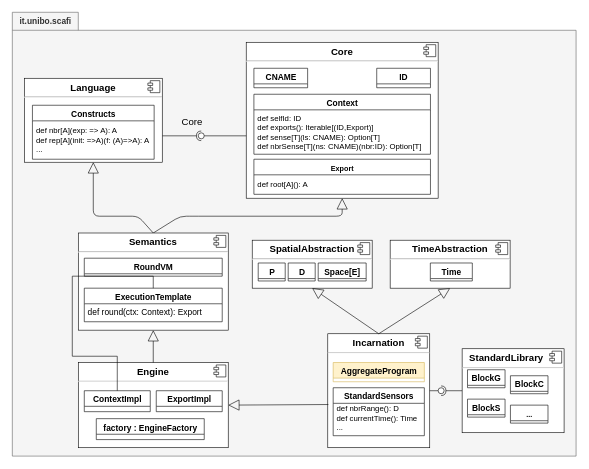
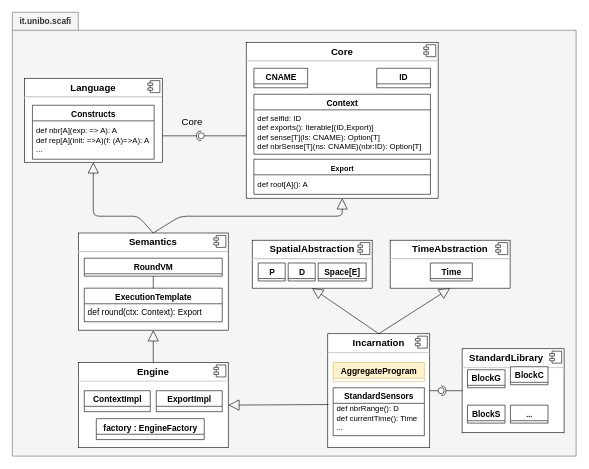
edge "ExecutionTemplate" -- "ContextImpl": now "ExecutionTemplate" -- "RoundVM"
node "BlockC": moved (529, 385) -> (529, 376)
node "BlockS": moved (486, 408) -> (486, 414)
